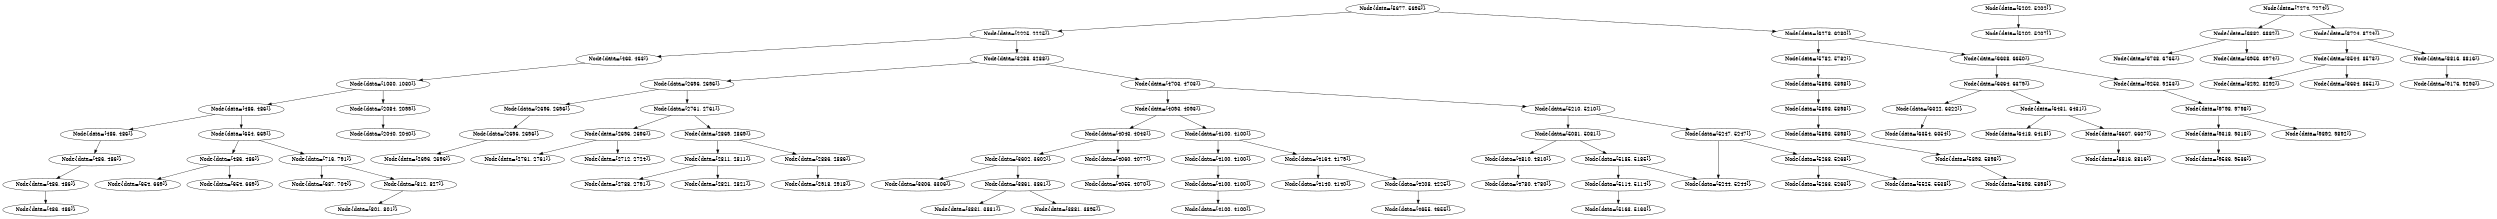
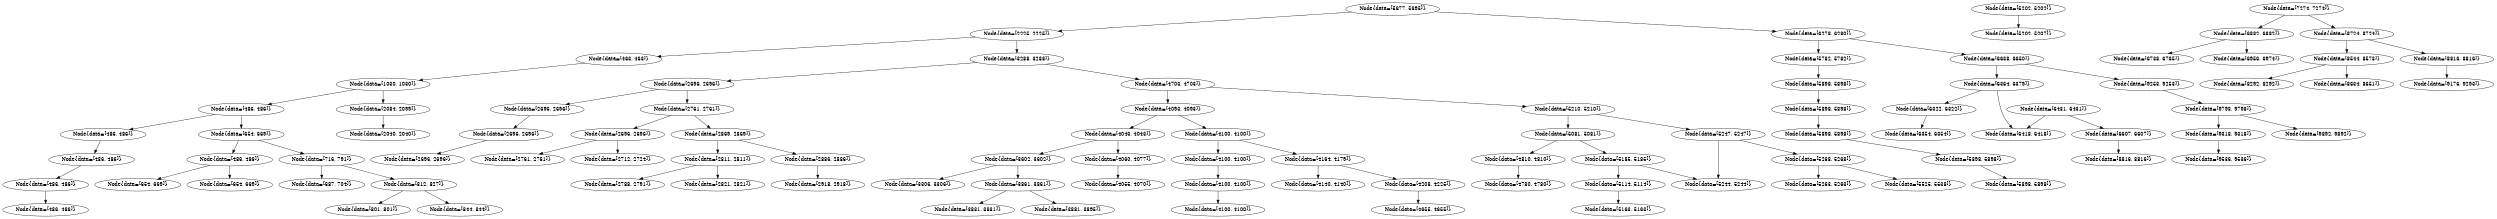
edge "Node{data=[6364, 6379]}" -> "Node{data=[6431, 6431]}": now "Node{data=[6364, 6379]}" -> "Node{data=[6418, 6418]}"
node "Node{data=[844, 844]}": added
